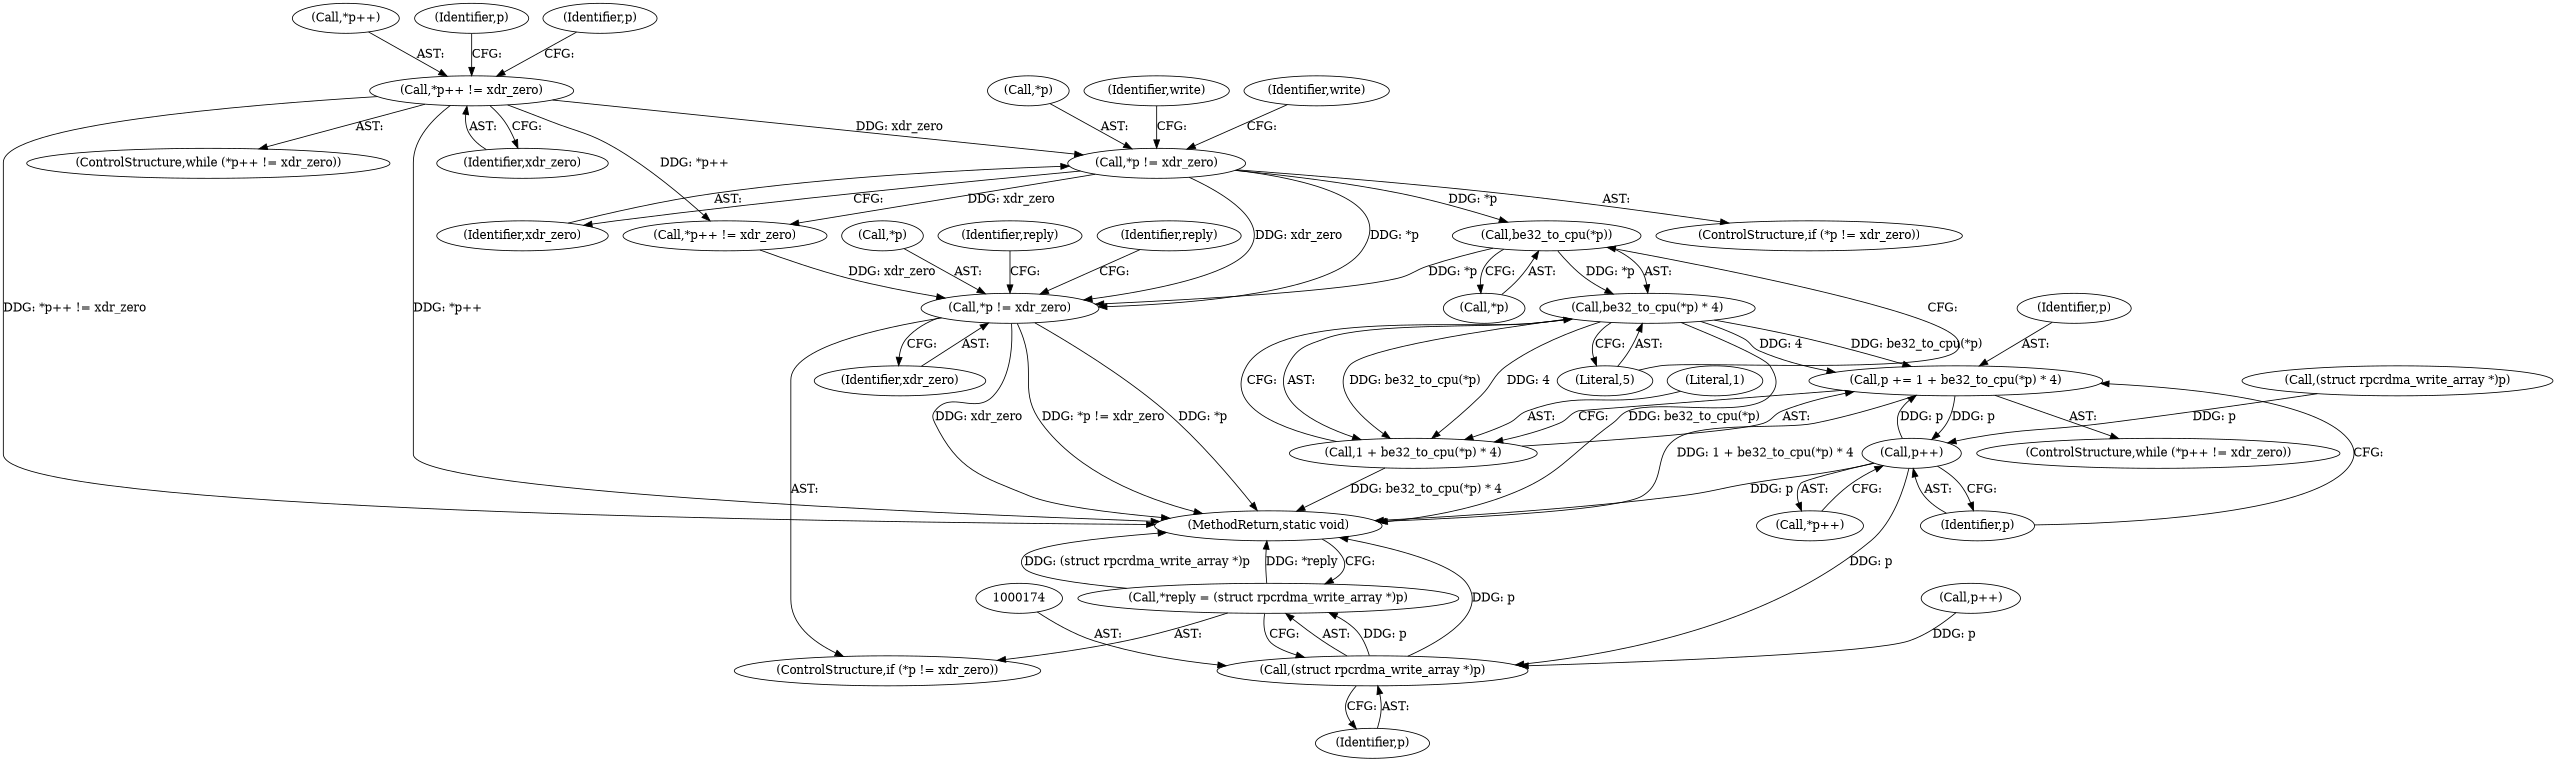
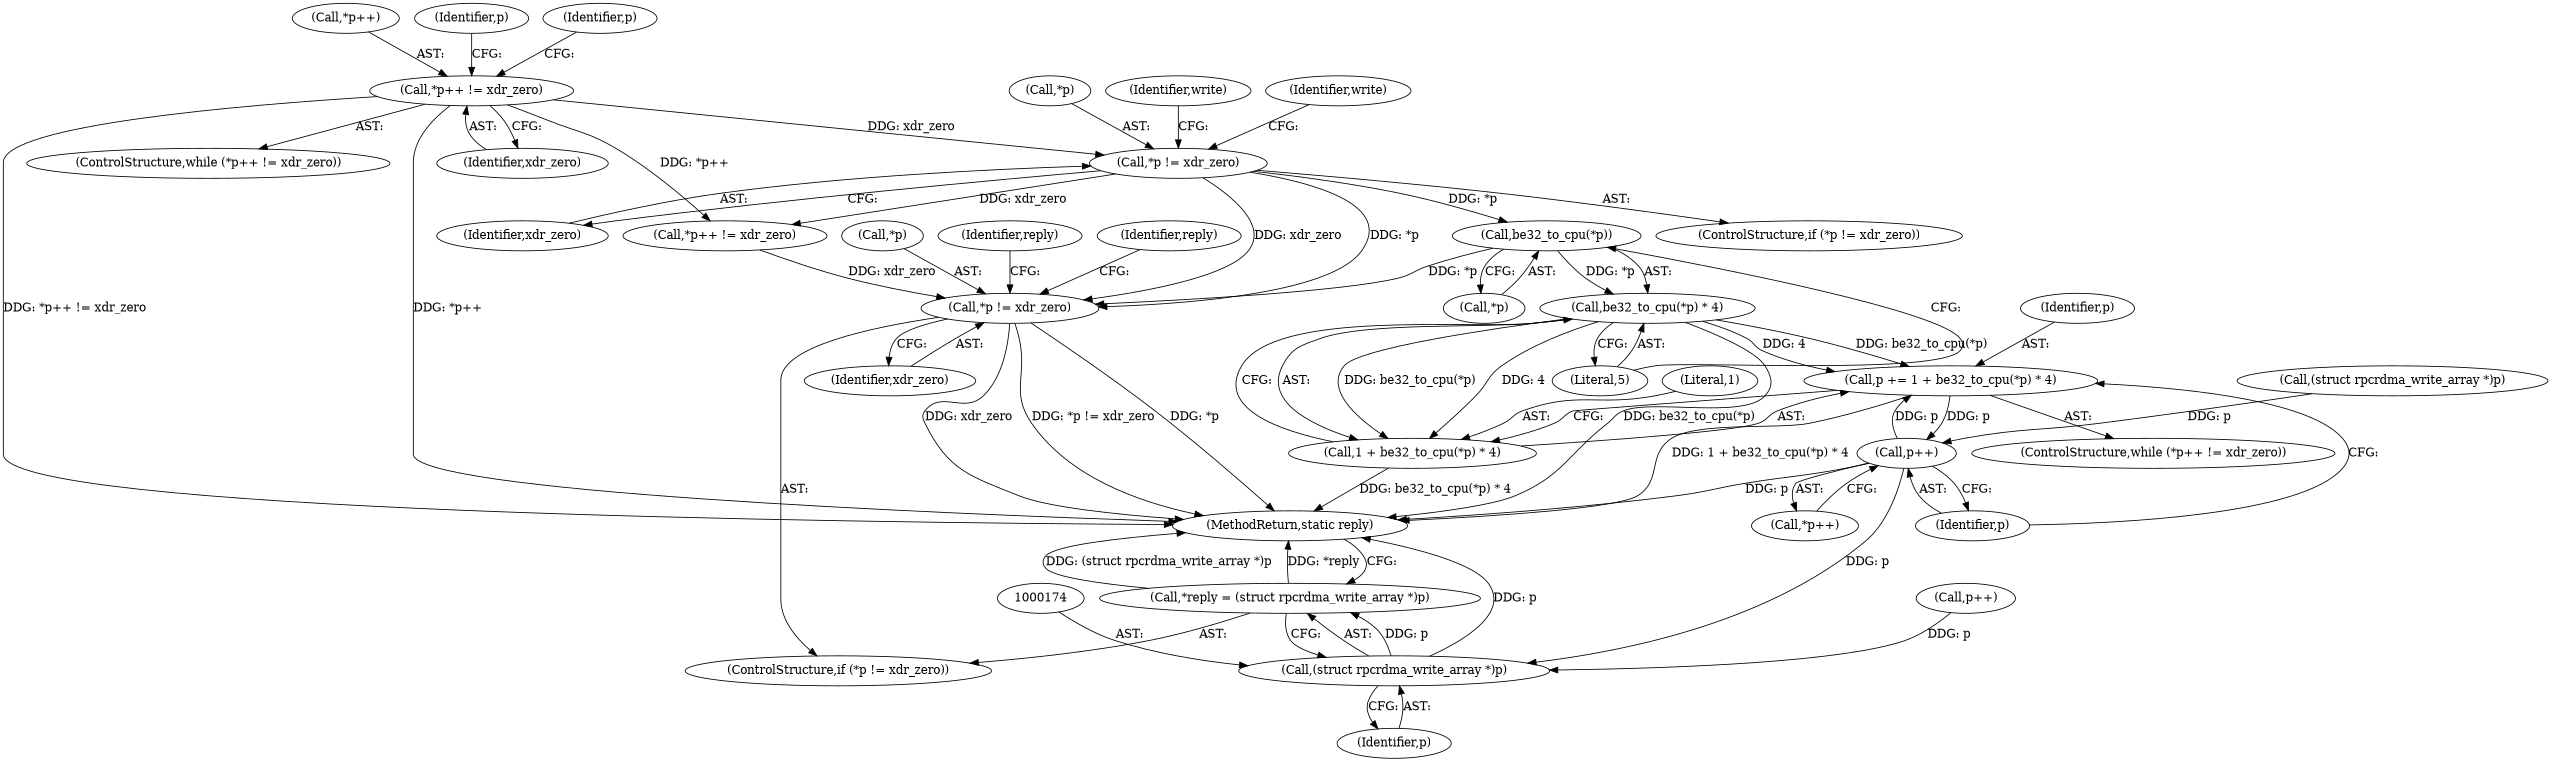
node "(MethodReturn,static void)": label "(MethodReturn,static void)" -> "(MethodReturn,static reply)"
